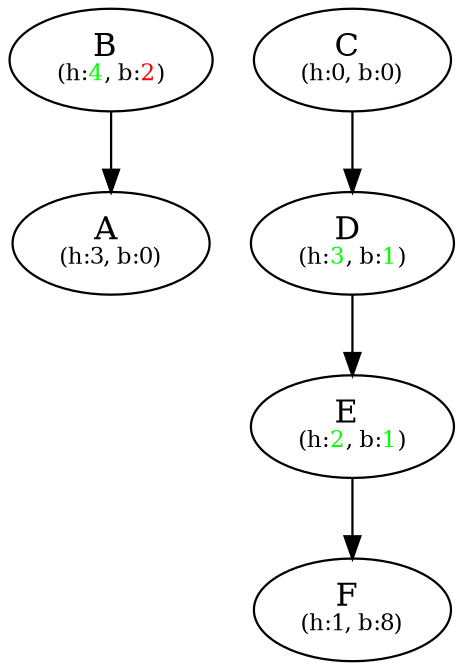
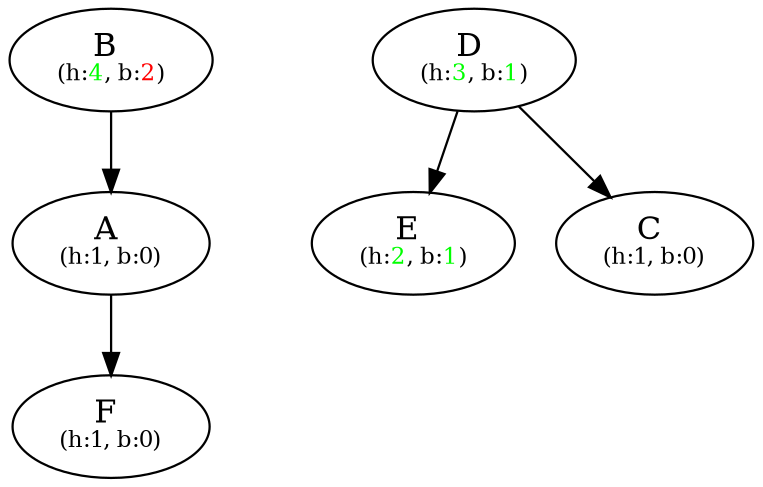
node "C": text "(h:0, b:0)" -> "(h:1, b:0)"
edge "C" -> "D": reversed
node "A": text "(h:3, b:0)" -> "(h:1, b:0)"
edge "E" -> "F": now "A" -> "F"
node "F": text "(h:1, b:8)" -> "(h:1, b:0)"
